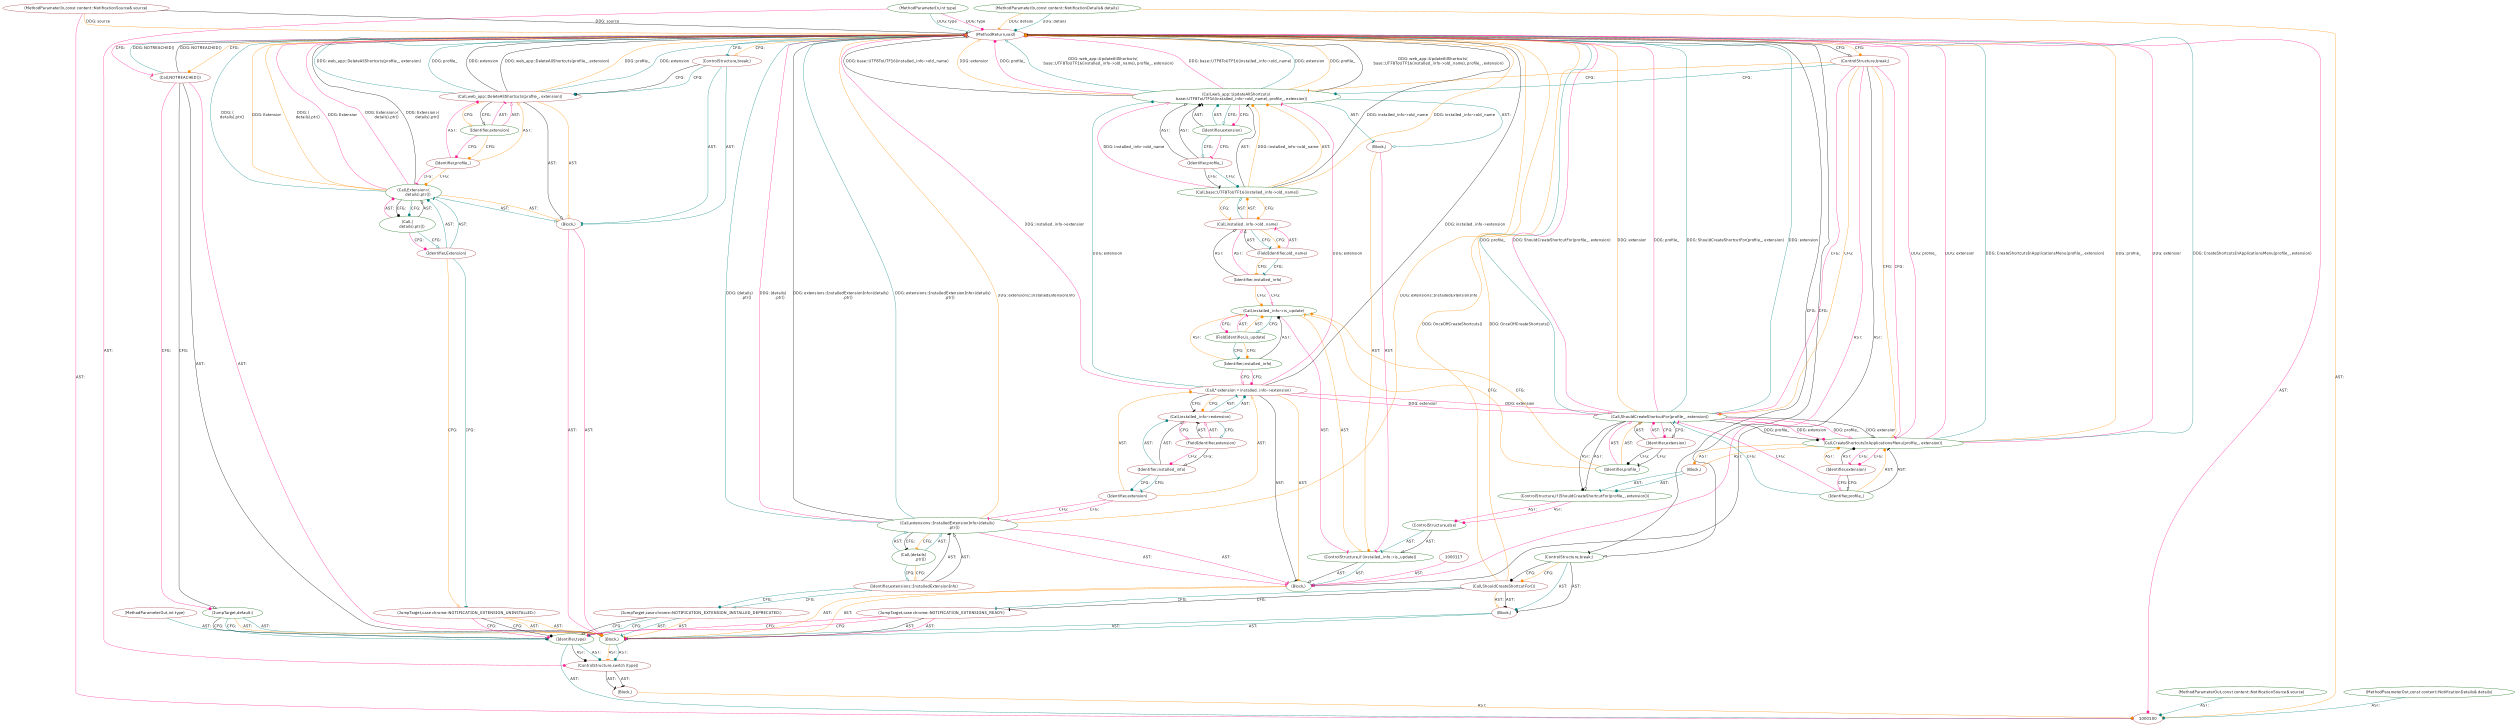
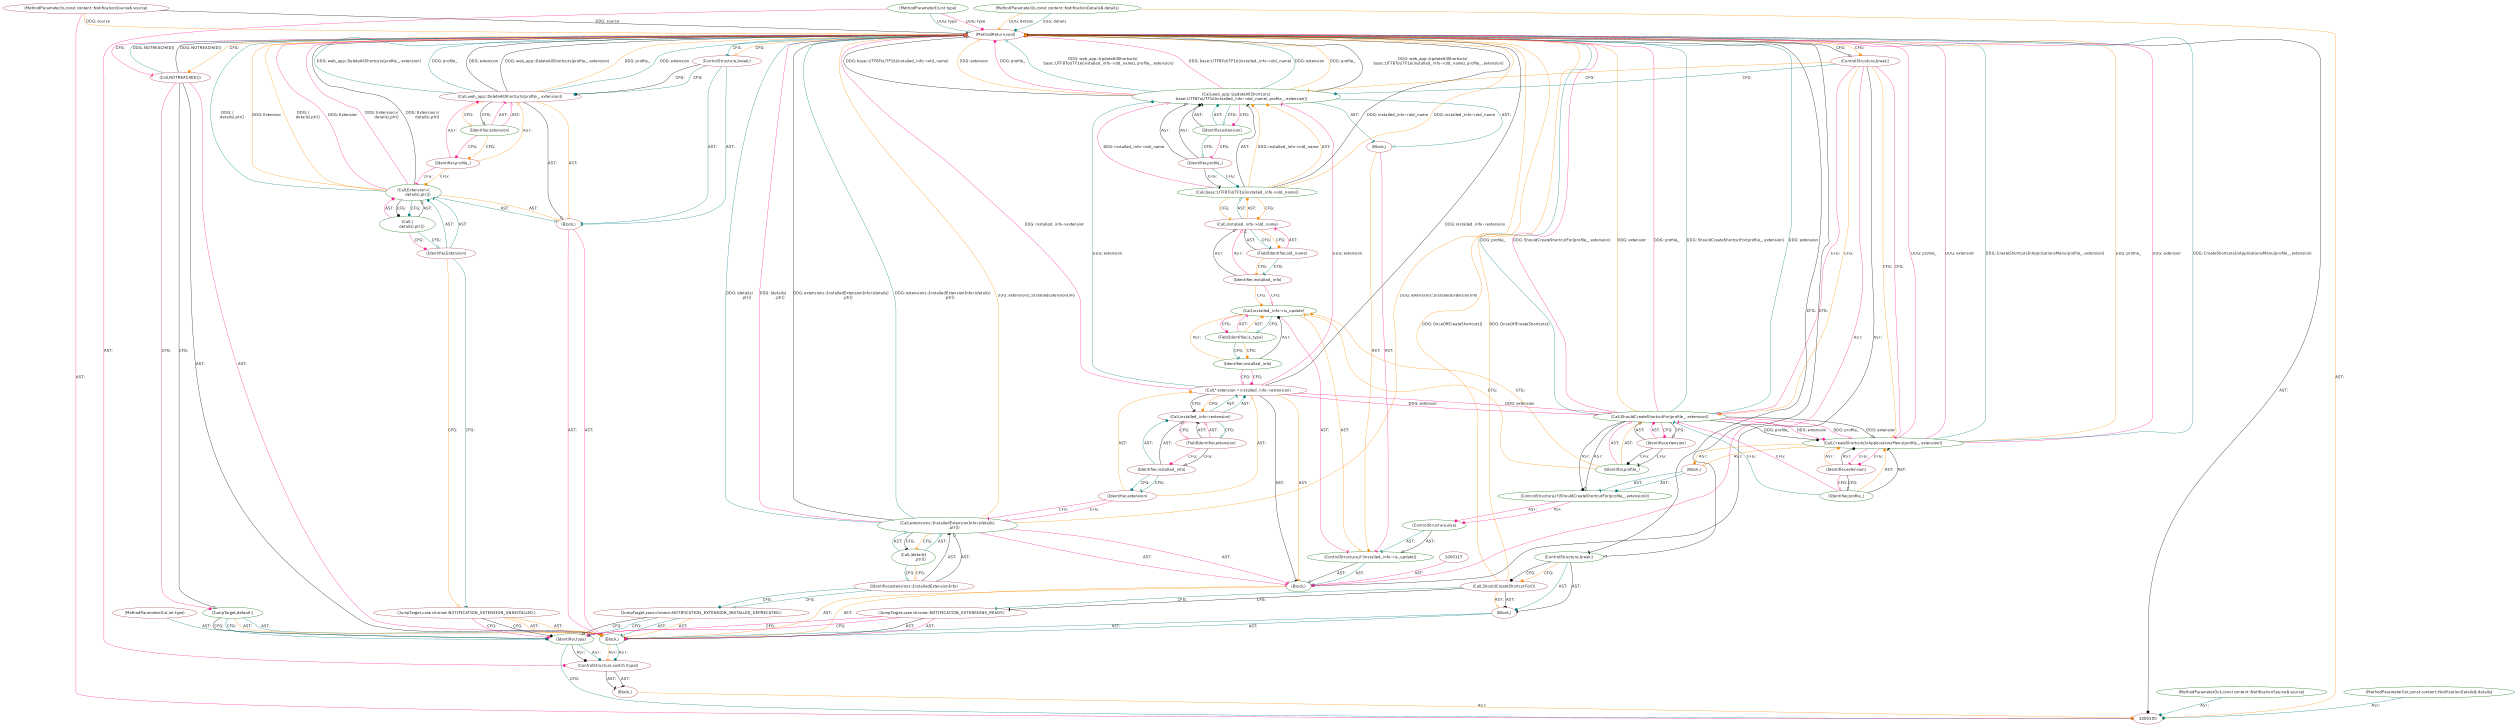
edge "(MethodReturn,void)" -> "1000100": color deeppink -> black
node "(FieldIdentifier,is_update)": label "(FieldIdentifier,is_update)" -> "(FieldIdentifier,is_type)"
edge "(Identifier,type)" -> "1000100": label "AST: " -> "CFG: "
